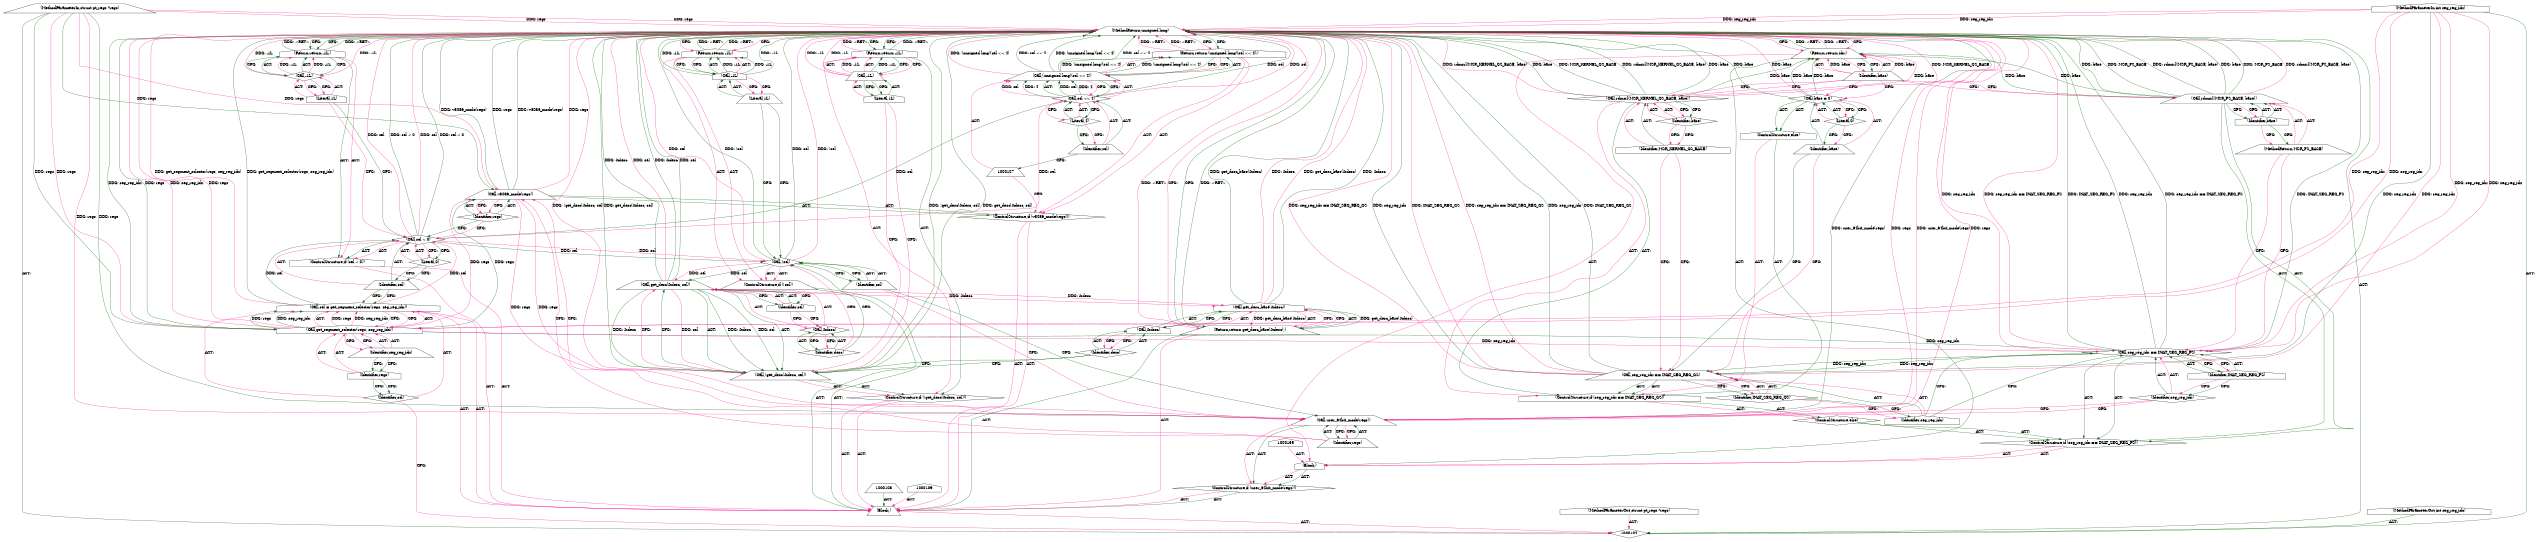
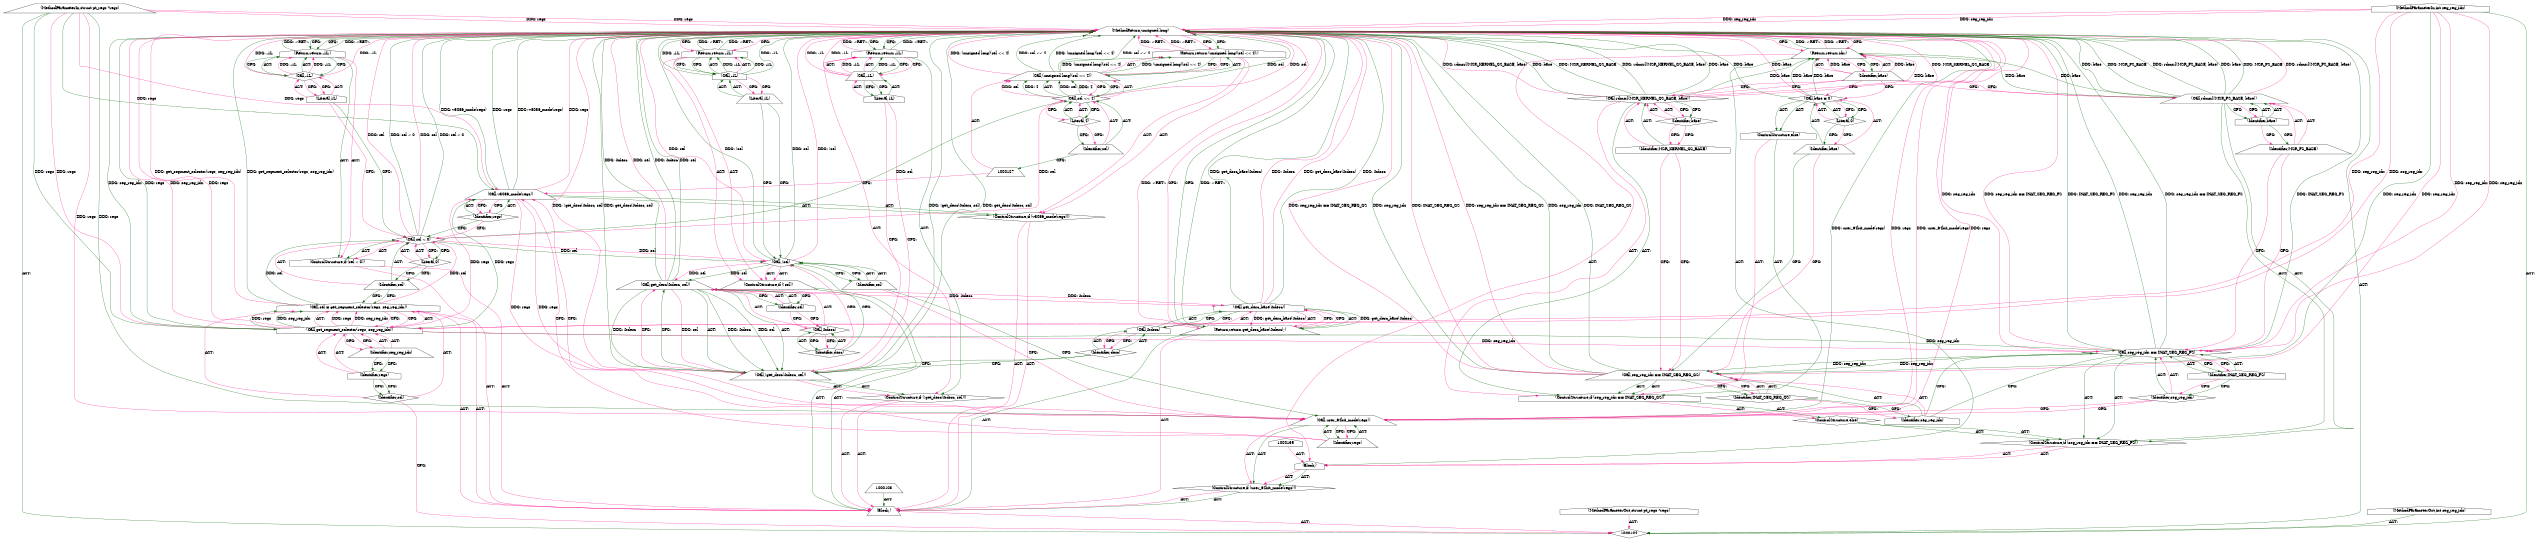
node "(MethodReturn,MSR_FS_BASE)": label "(MethodReturn,MSR_FS_BASE)" -> "(Identifier,MSR_FS_BASE)"
edge "1000127" -> "(ControlStructure,if (v8086_mode(regs)))": now "1000127" -> "(Call,v8086_mode(regs))"
node "1000109": removed
